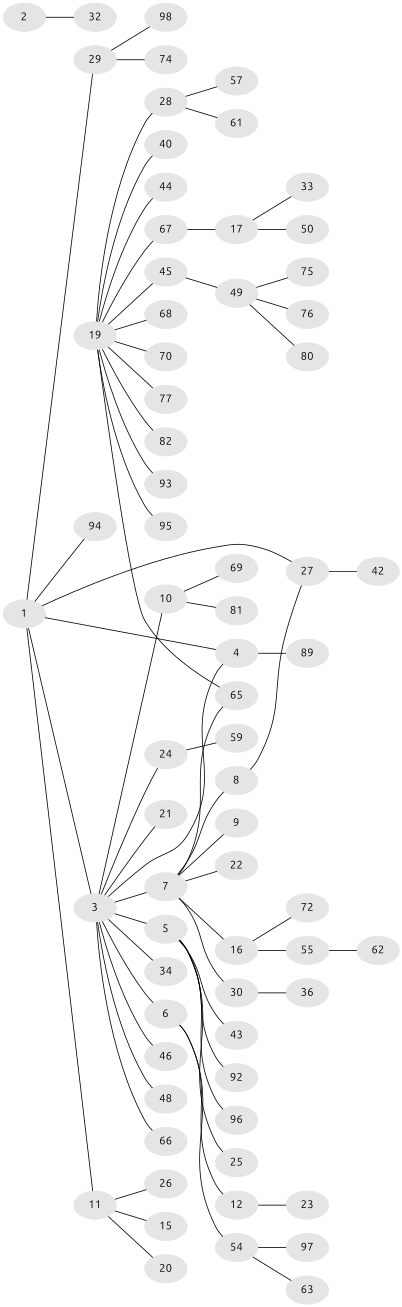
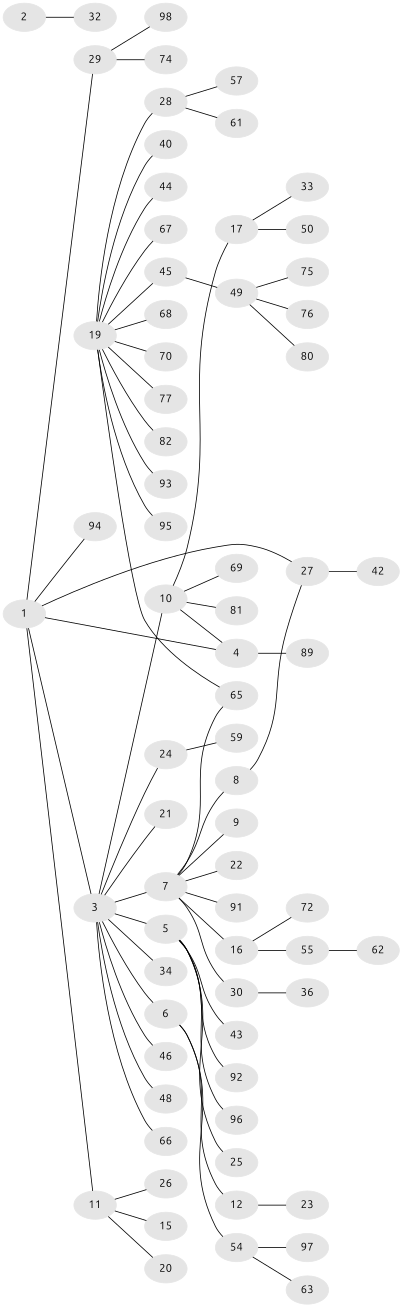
edge "67" -- "17": now "10" -- "17"
edge "4" -- "3": now "4" -- "10"
node "91": added
